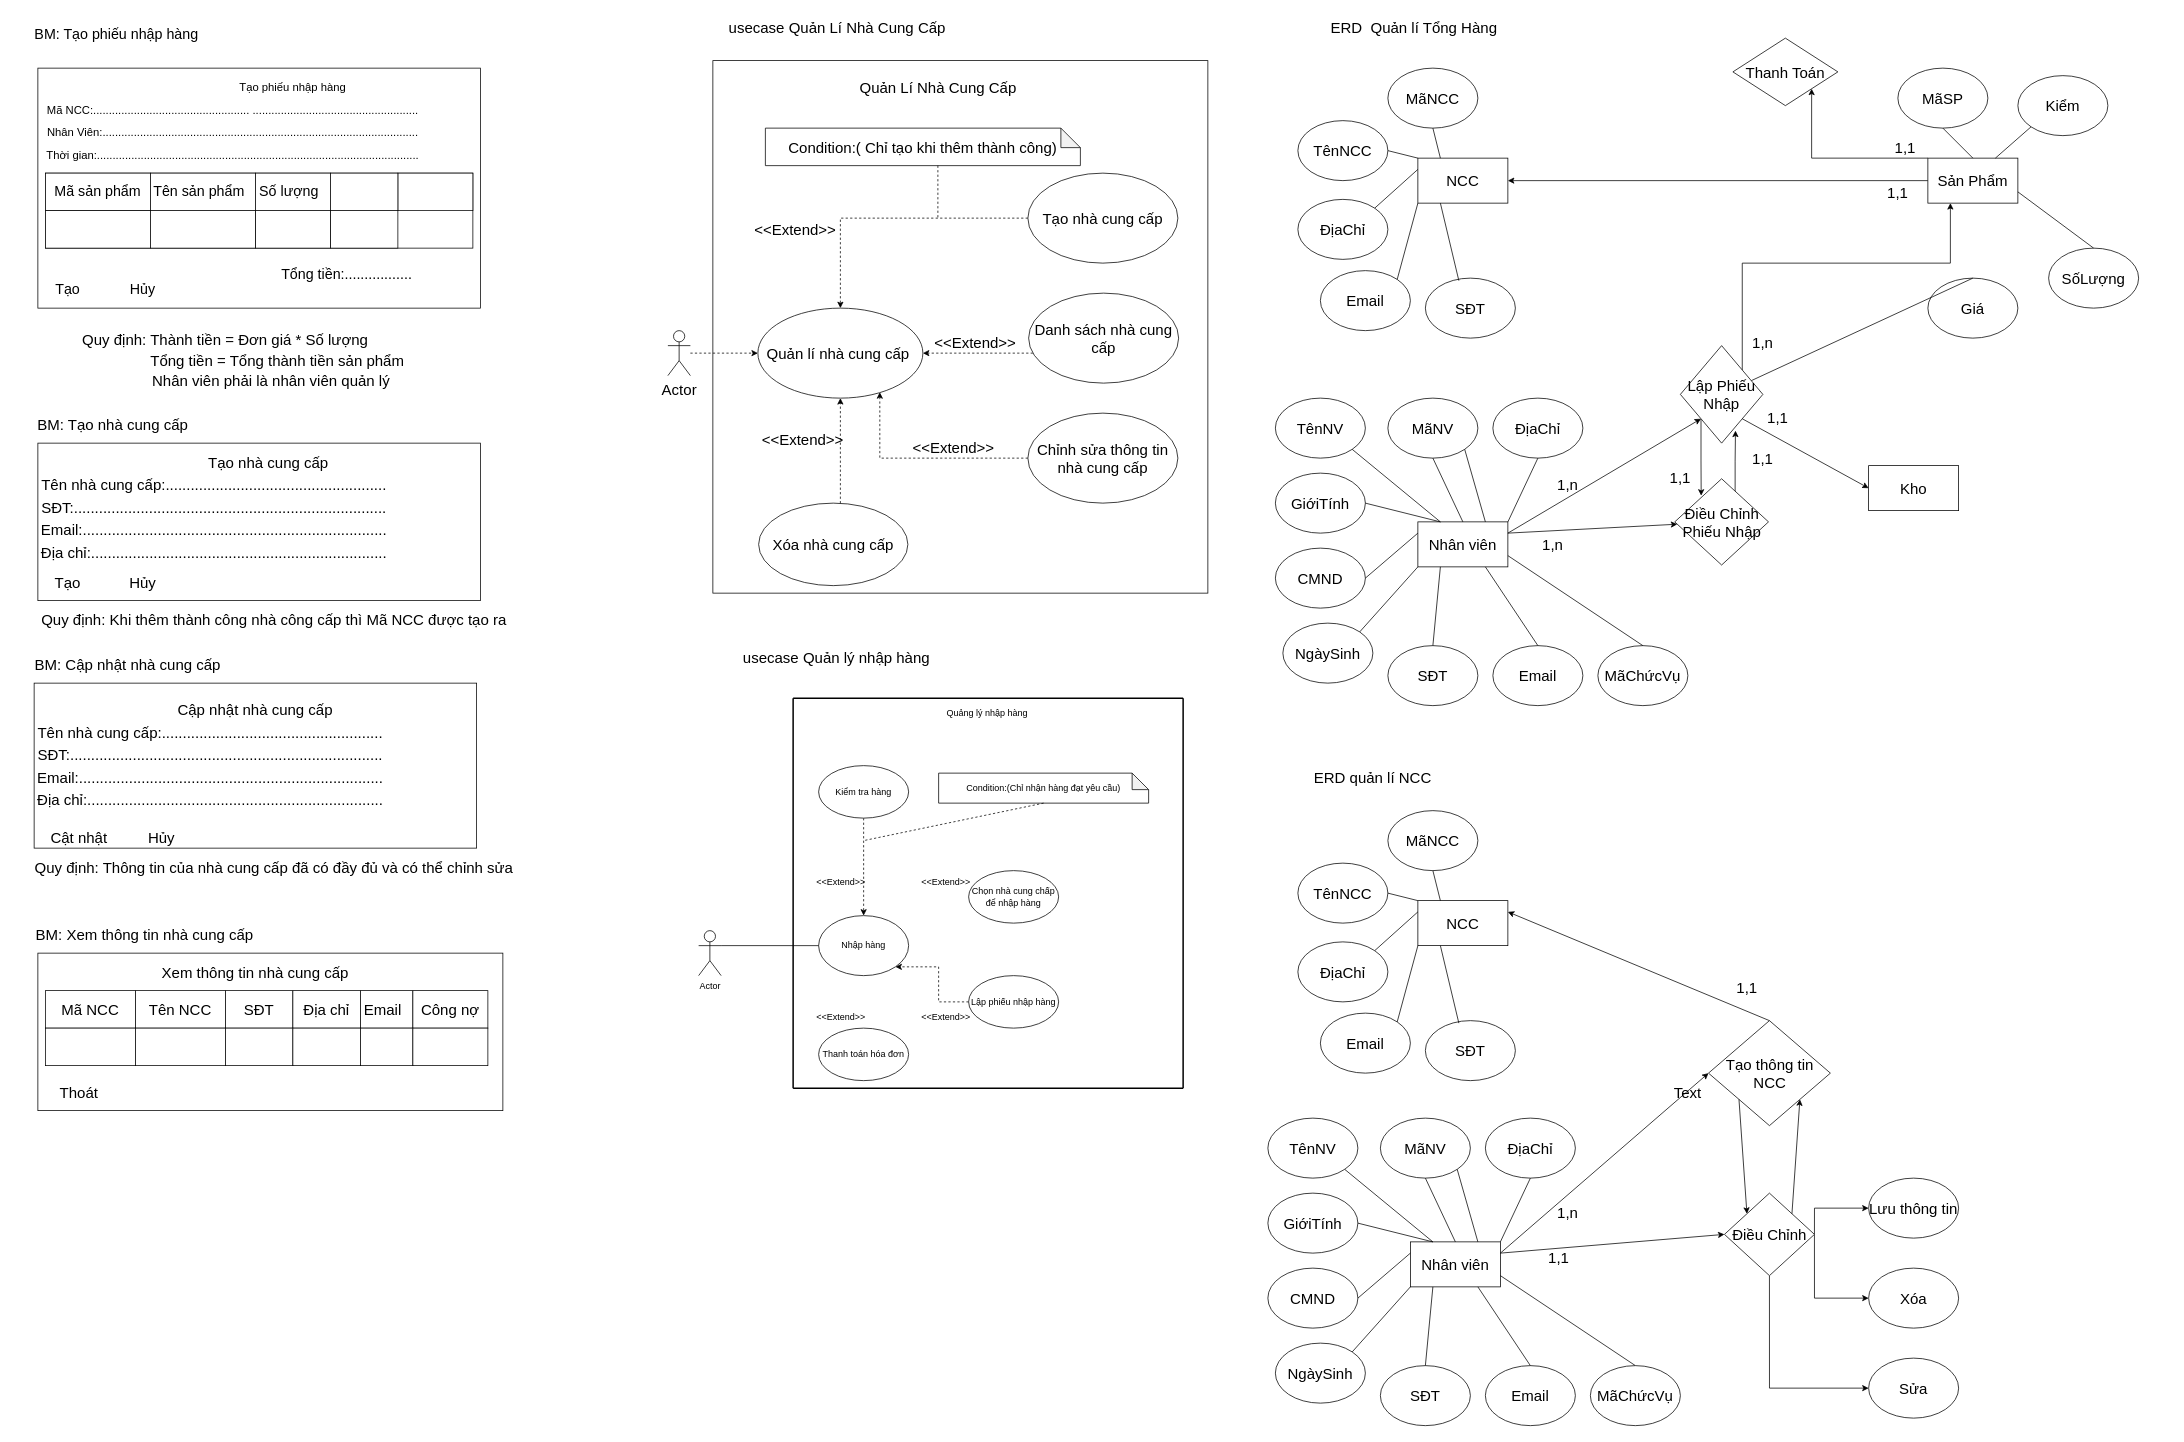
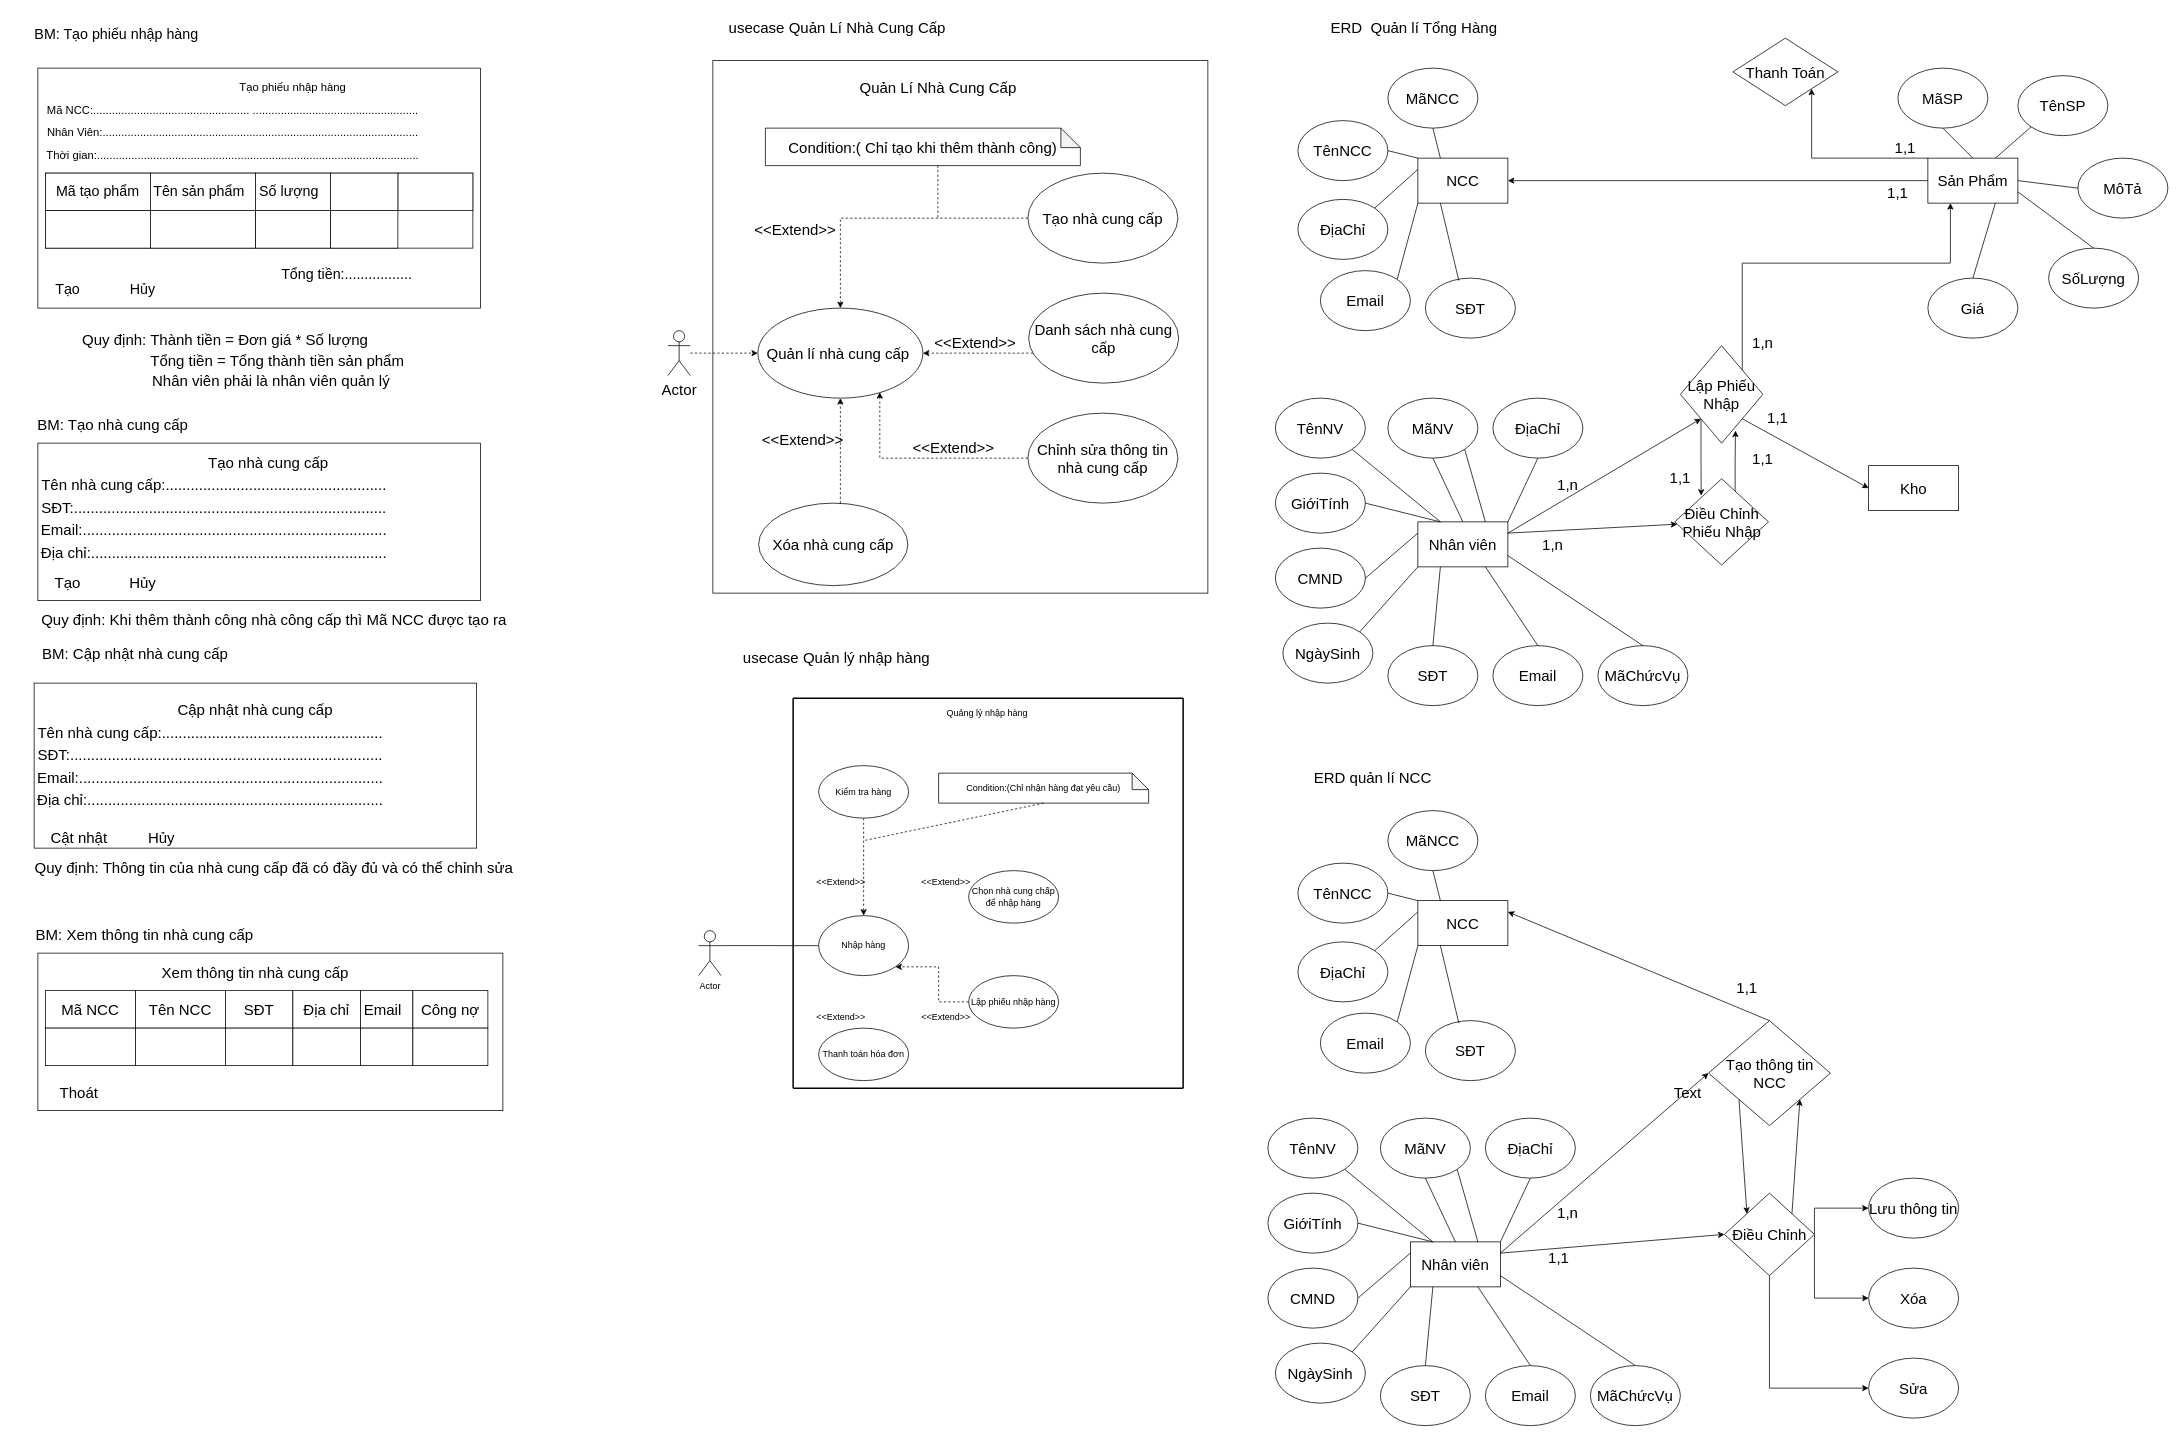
node "Kiểm": label "Kiểm" -> "TênSP"
edge "Sản Phẩm" -- "MôTả": added
node "MôTả": added
node "Mã sản phẩm": label "Mã sản phẩm" -> "Mã tạo phẩm"
edge "Giá" -- "Lập Phiếu Nhập": now "Giá" -- "Sản Phẩm"
node "BM: Cập nhật nhà cung cấp": moved (128, 664) -> (135, 653)
